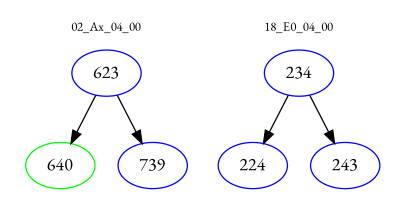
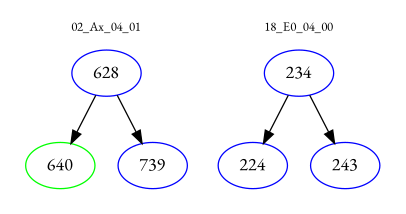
cluster "02_Ax_04_00": label "02_Ax_04_00" -> "02_Ax_04_01"
node "623": label "623" -> "628"
